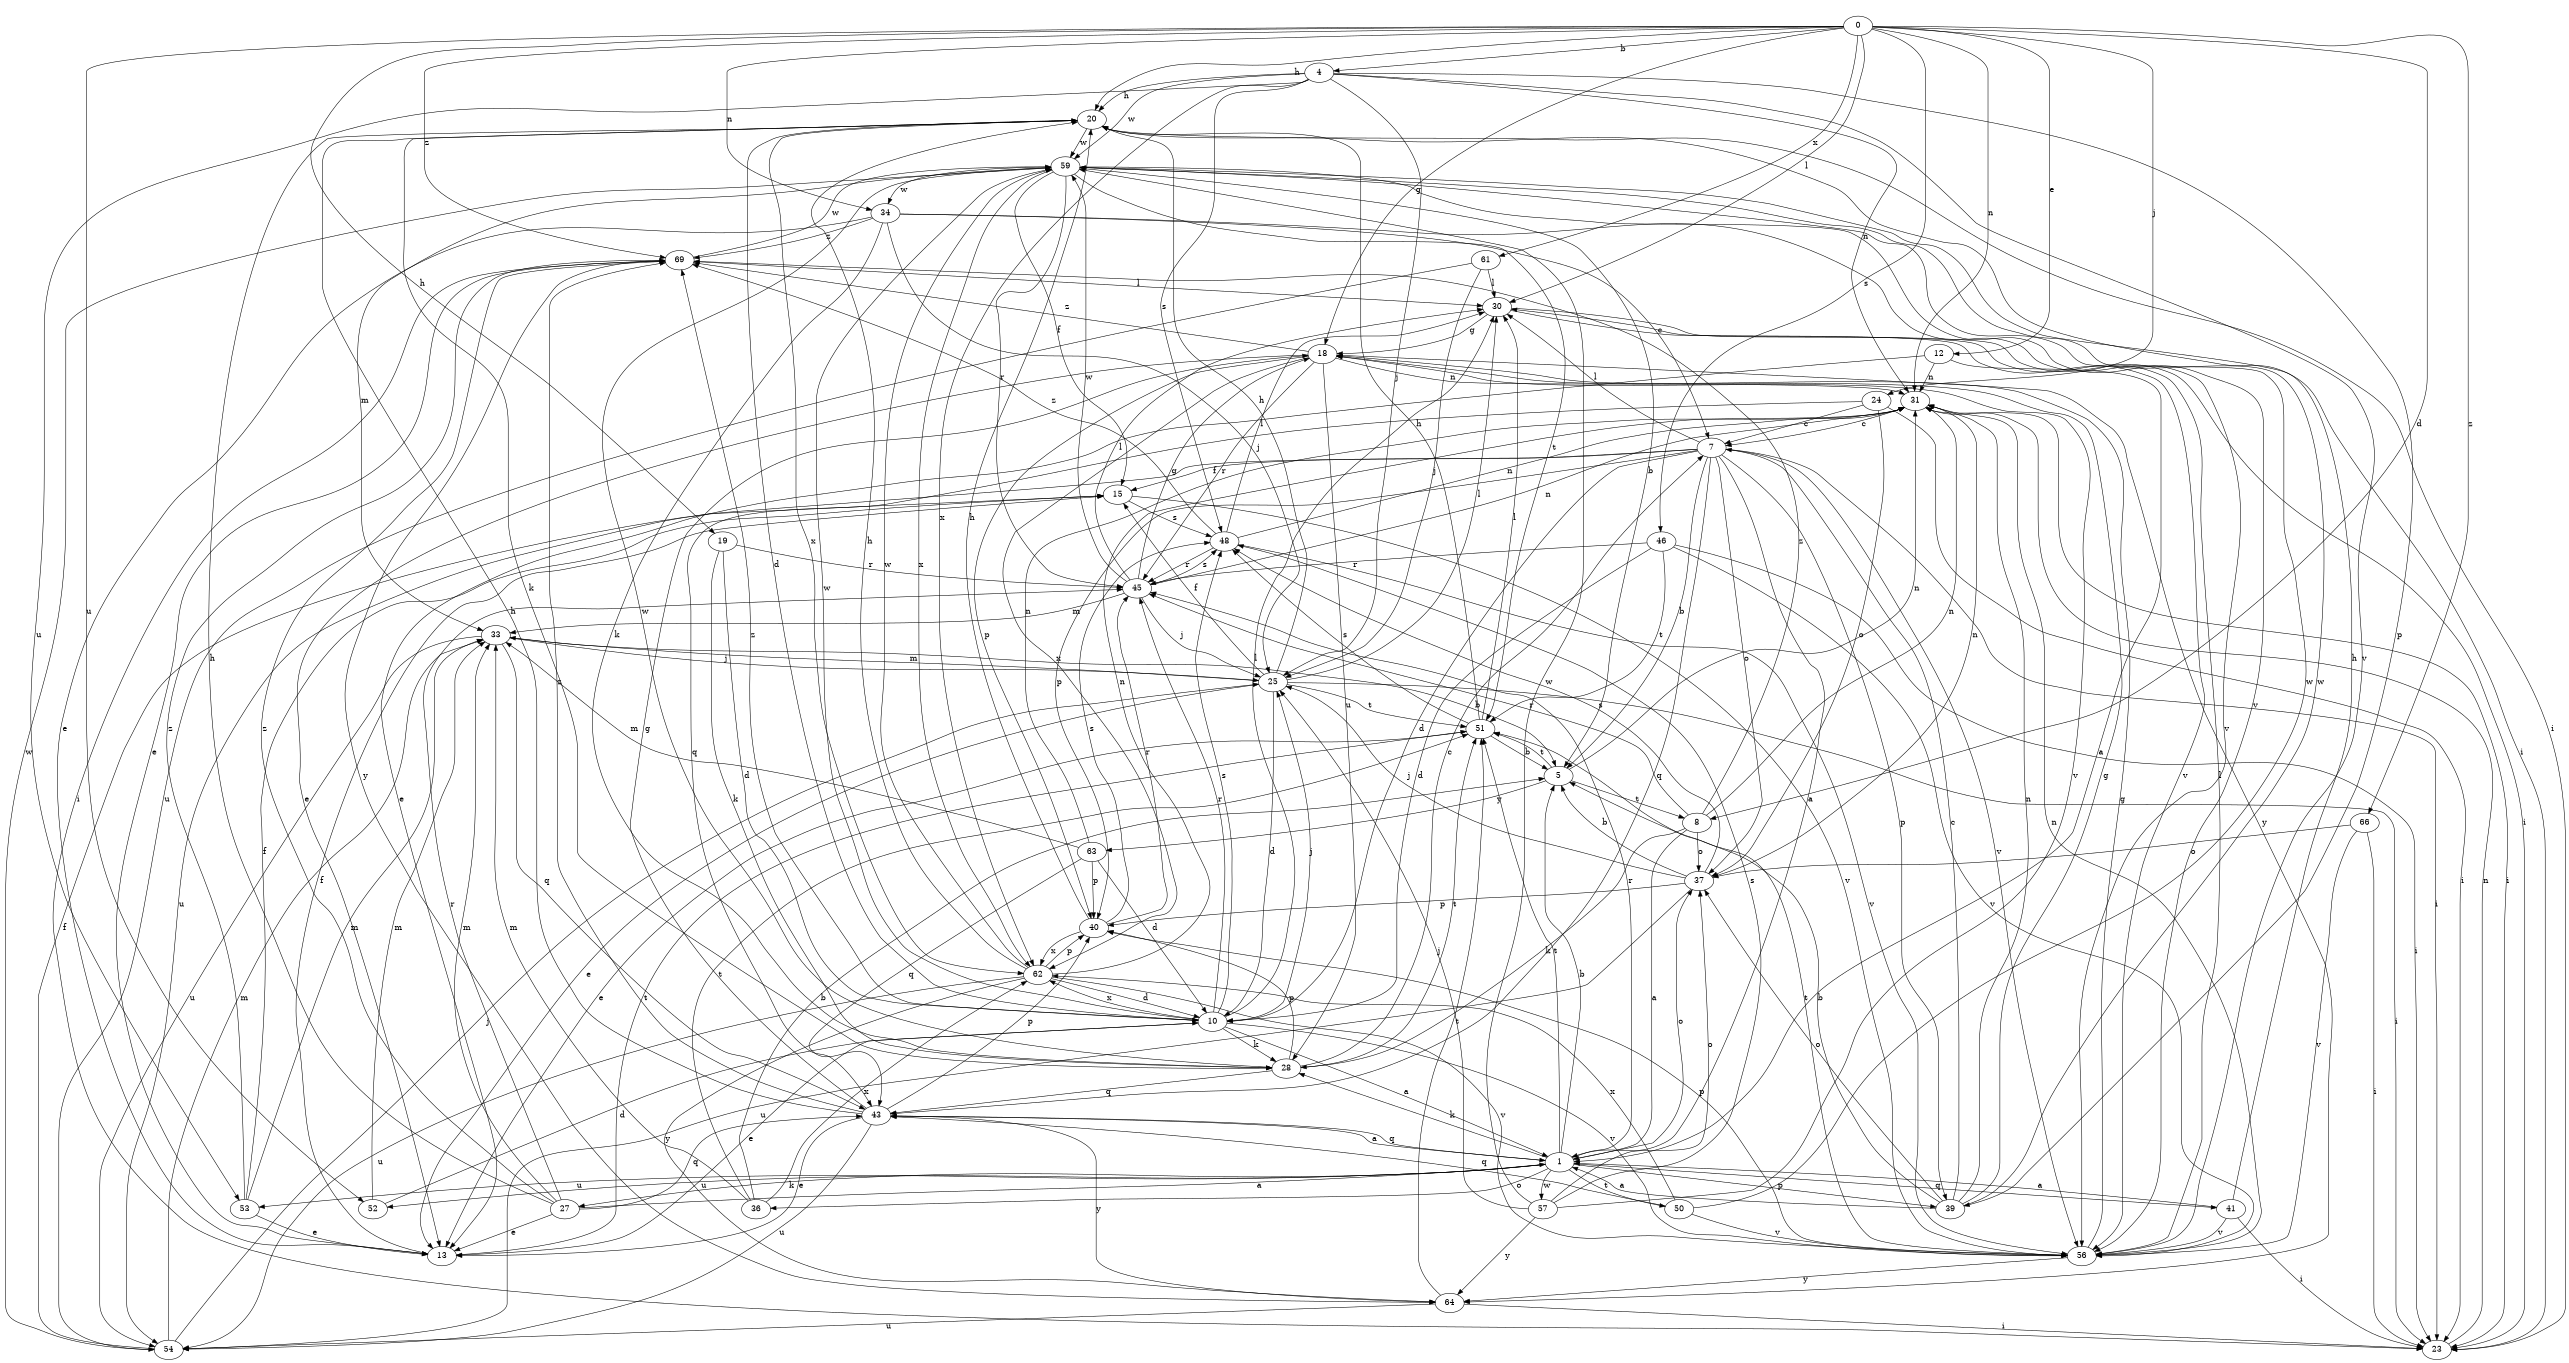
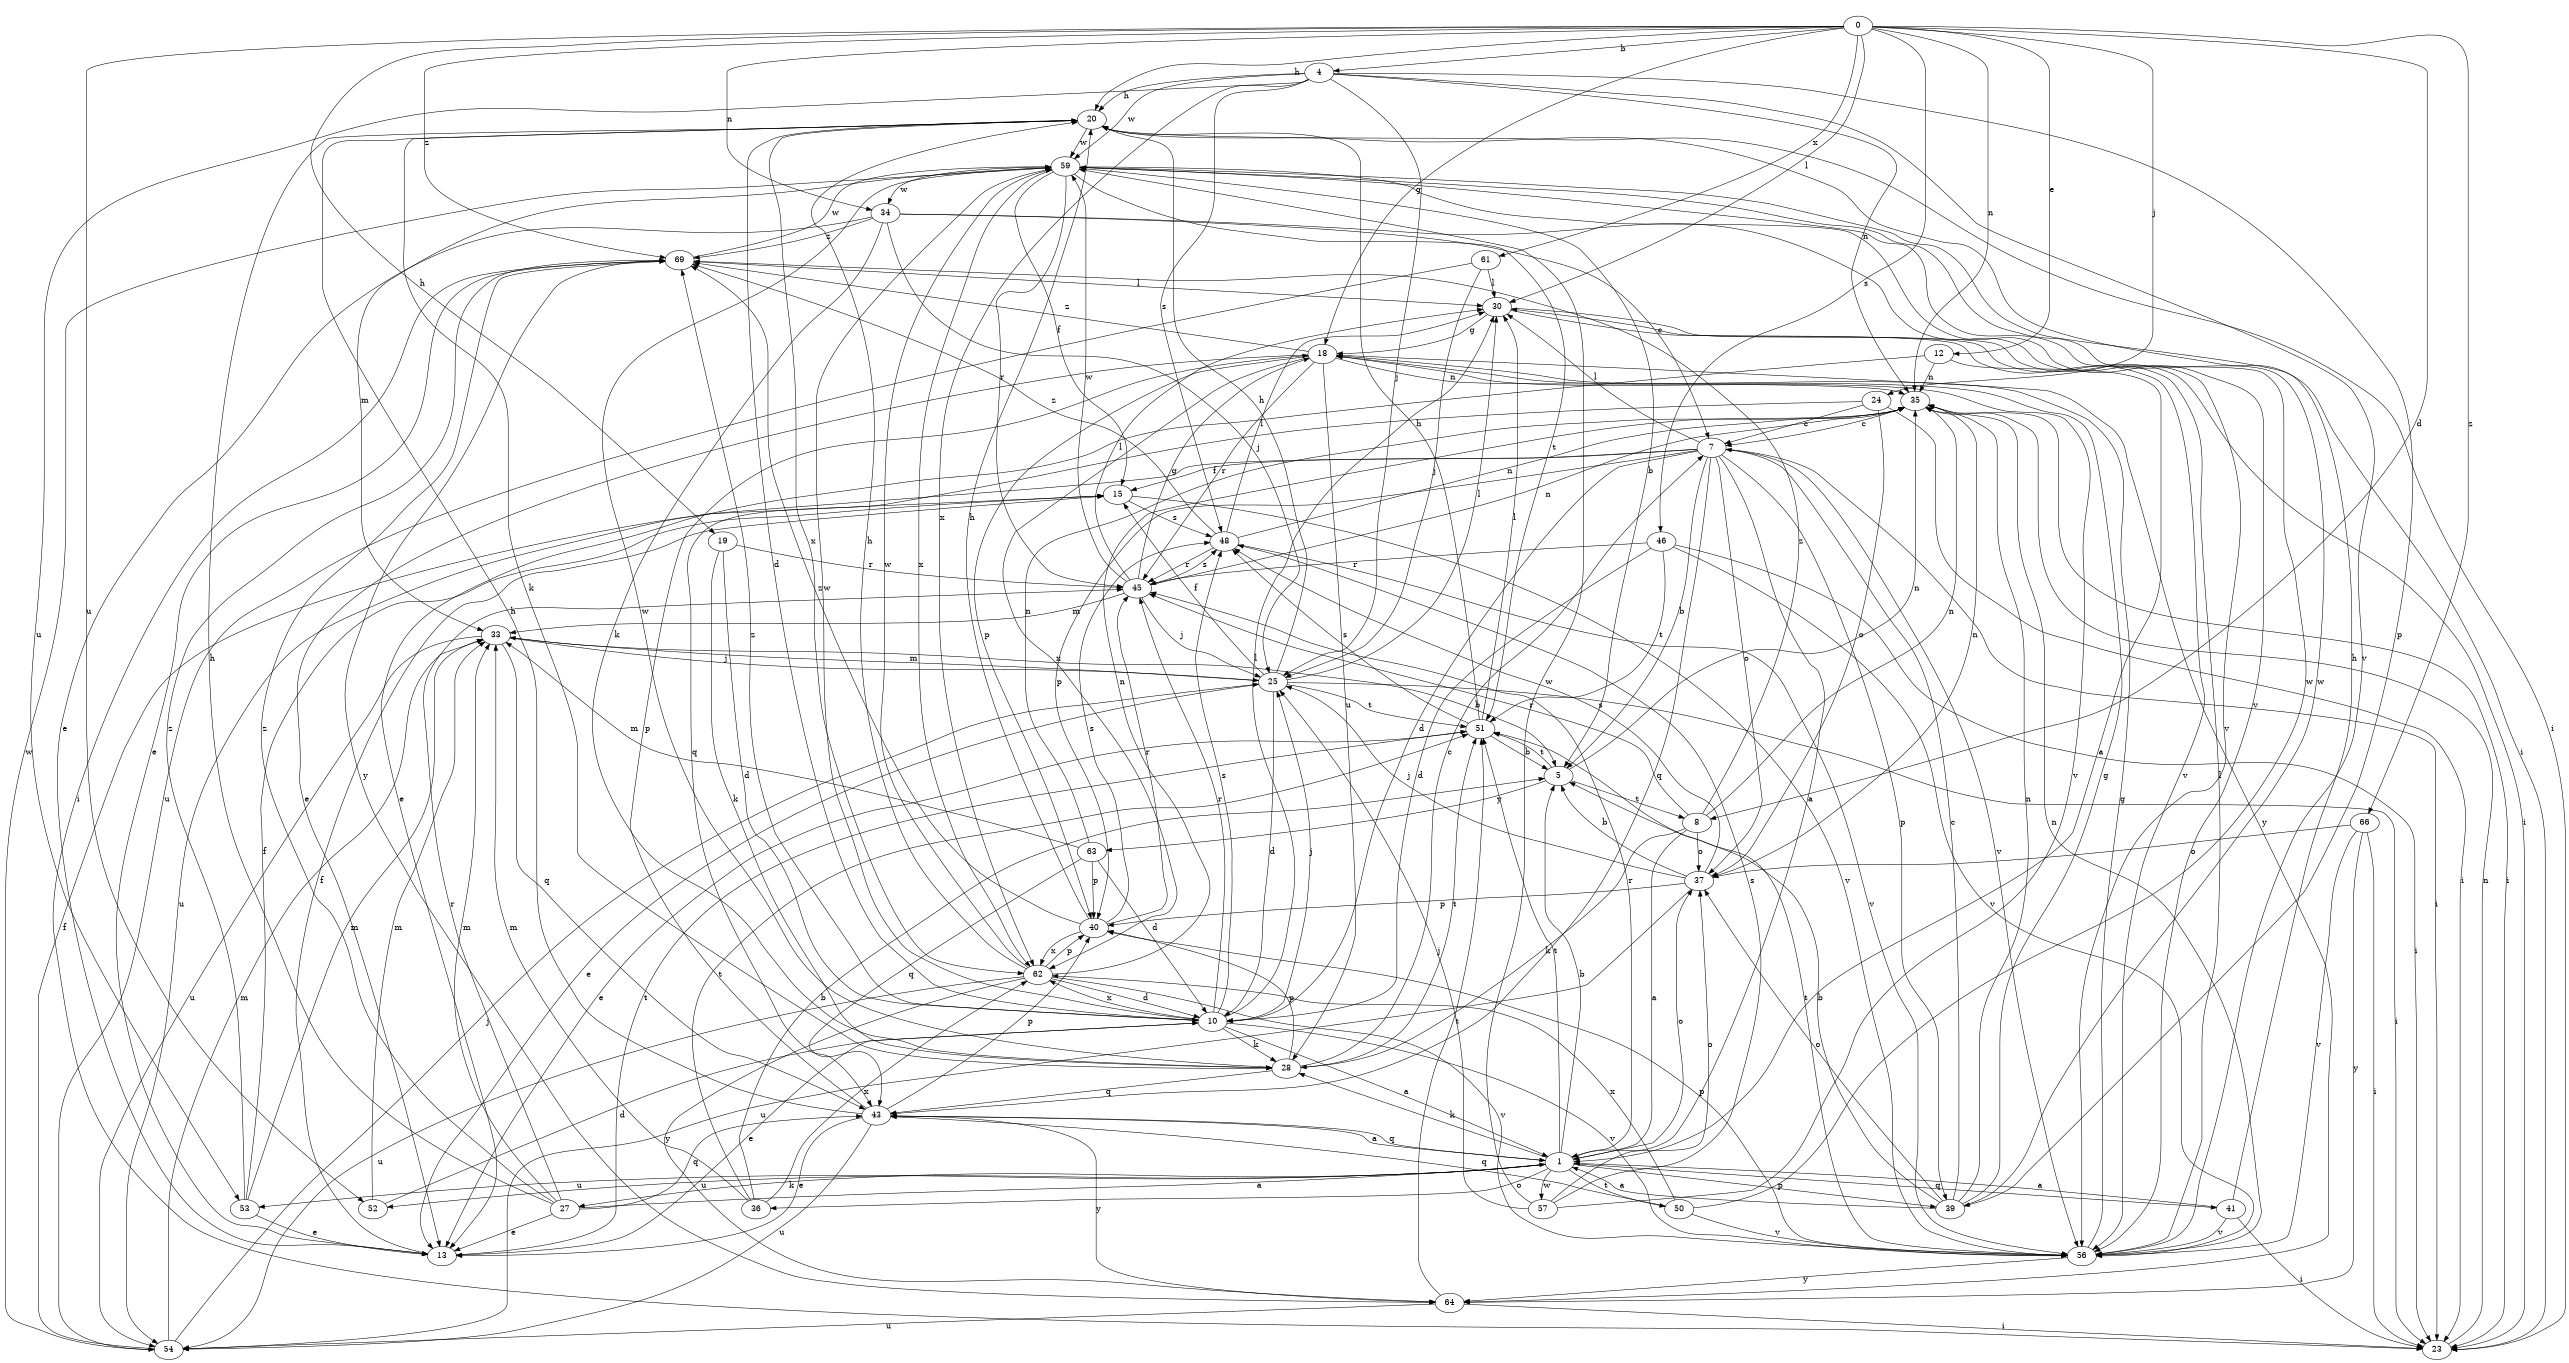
node "31": label "31" -> "35"
edge "43" -> "18": label "g" -> "p"
edge "43" -> "69": now "40" -> "69"
edge "57" -> "64": now "66" -> "64"
